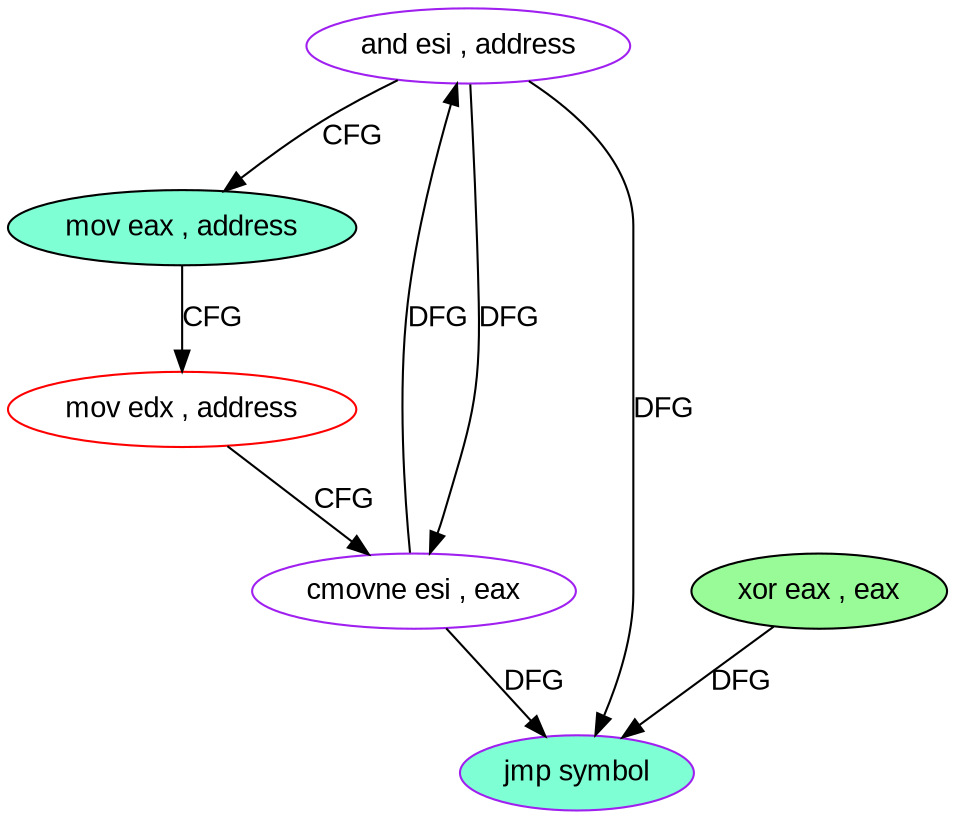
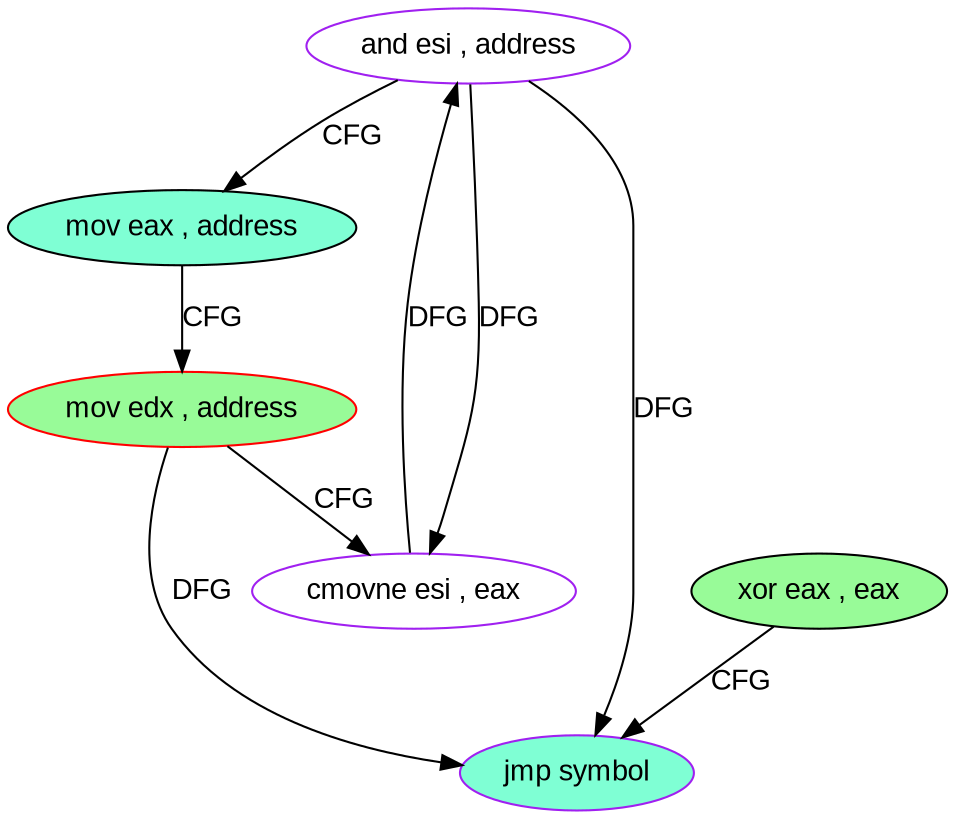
node "mov edx , address": fillcolor white -> palegreen
edge "cmovne esi , eax" -> "jmp symbol": now "mov edx , address" -> "jmp symbol"
edge "xor eax , eax" -> "jmp symbol": label "DFG" -> "CFG"
